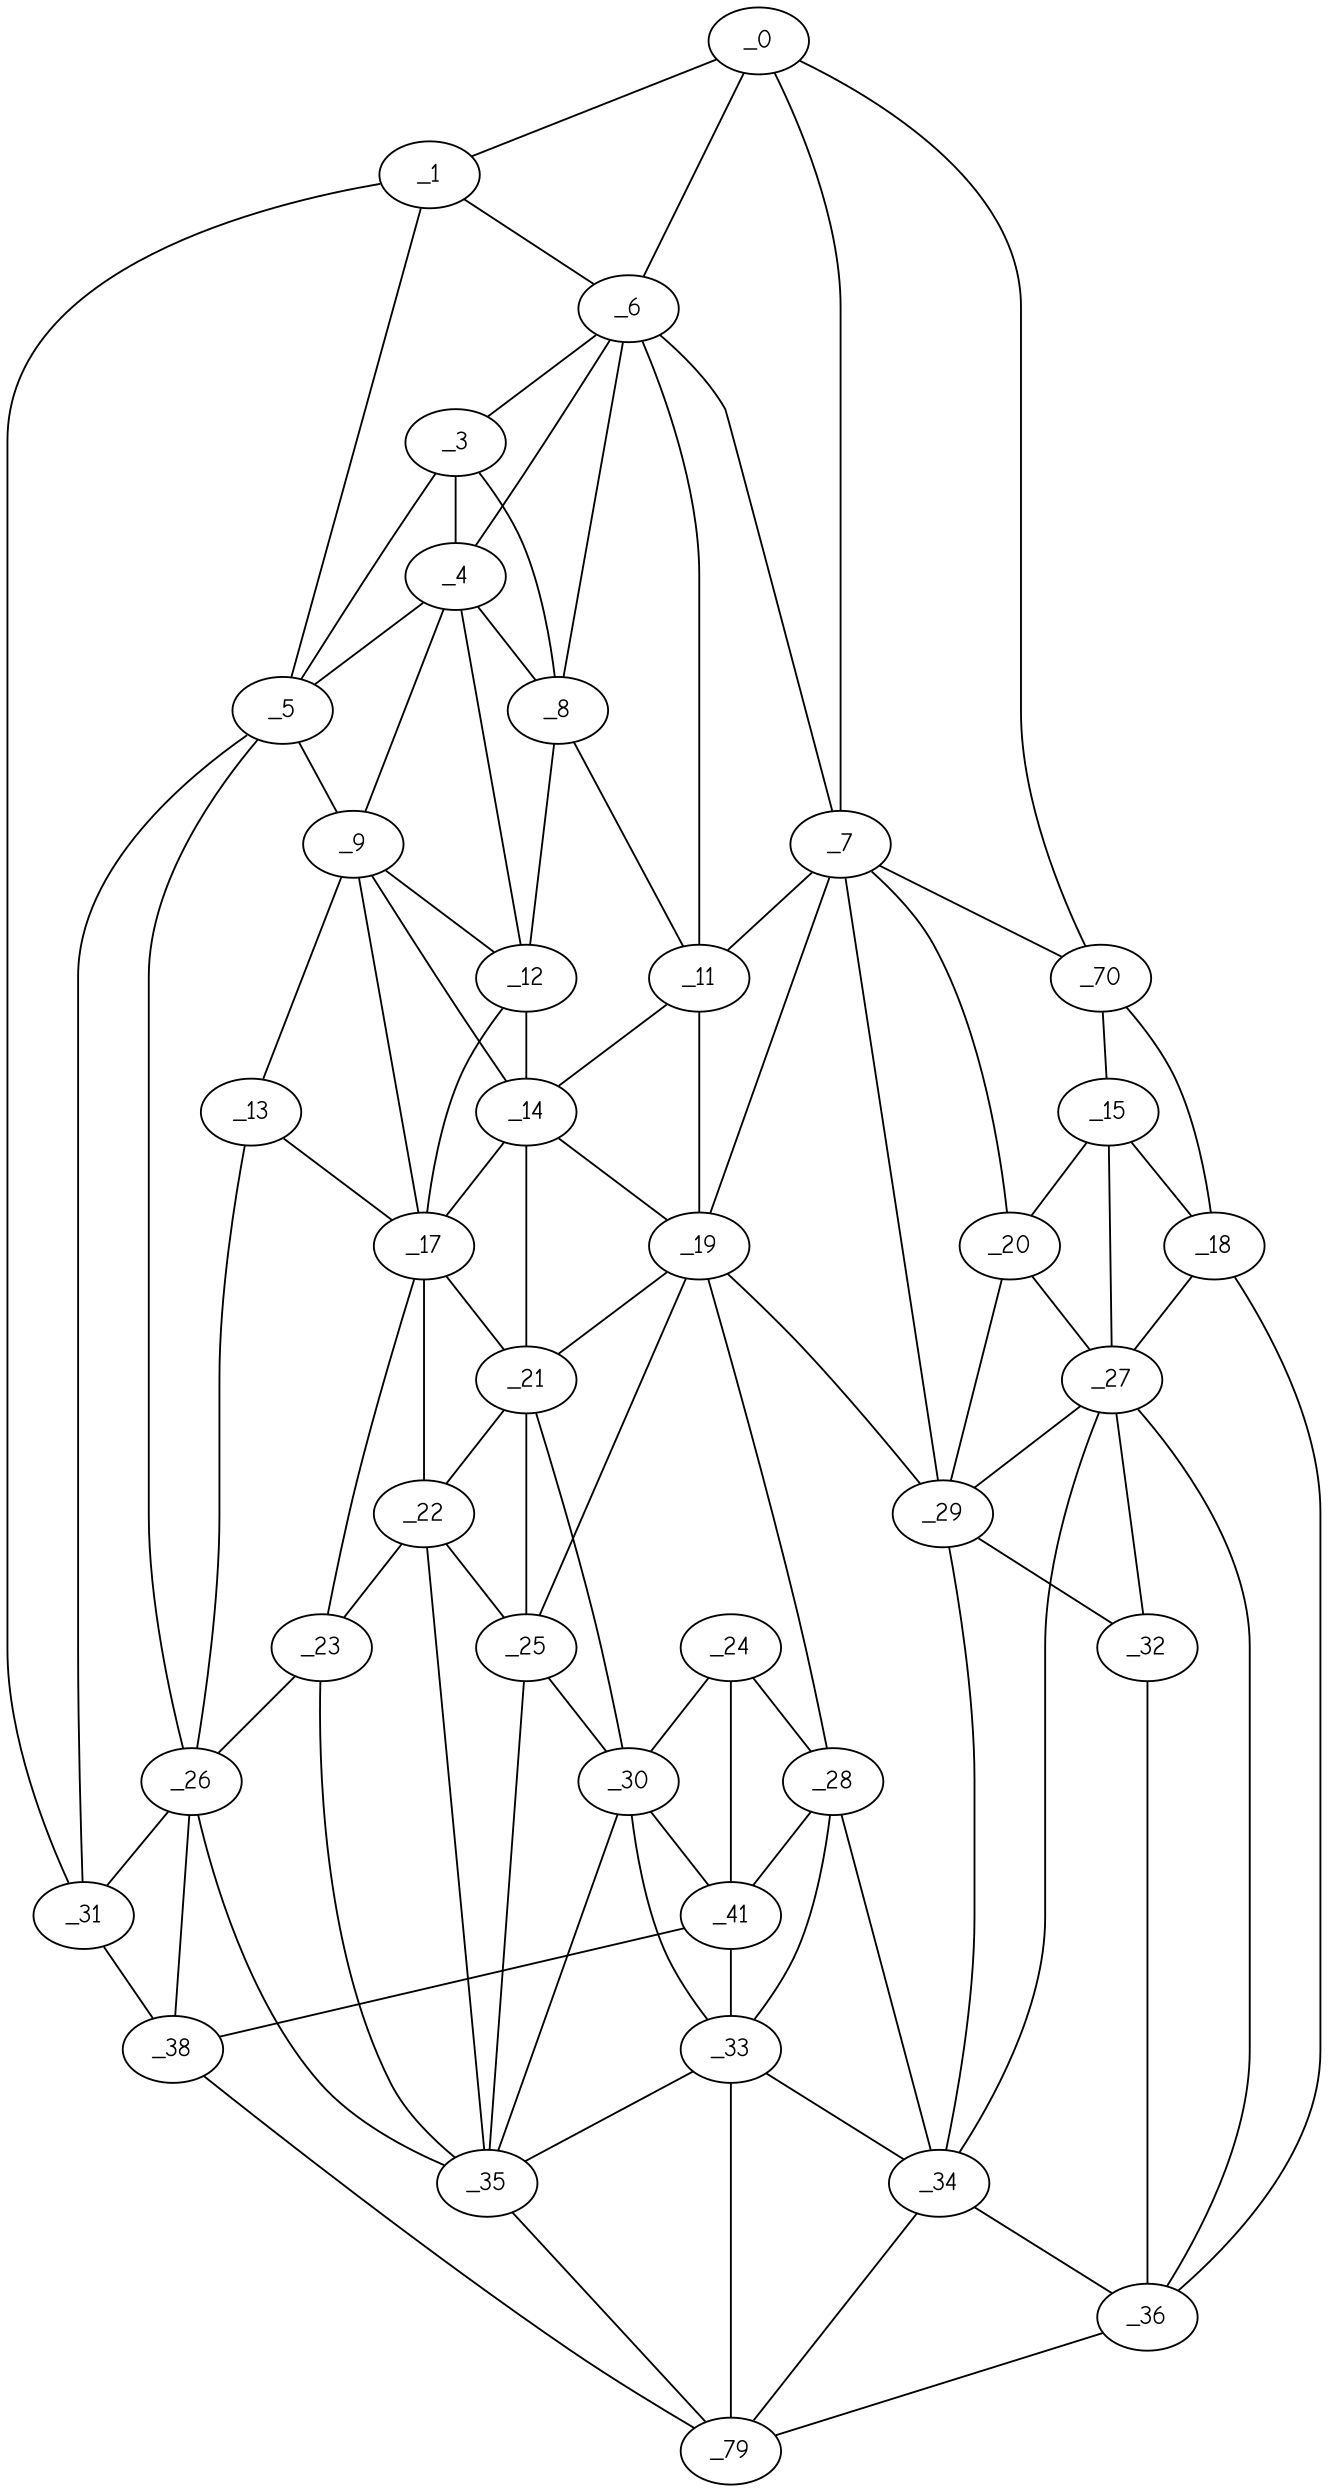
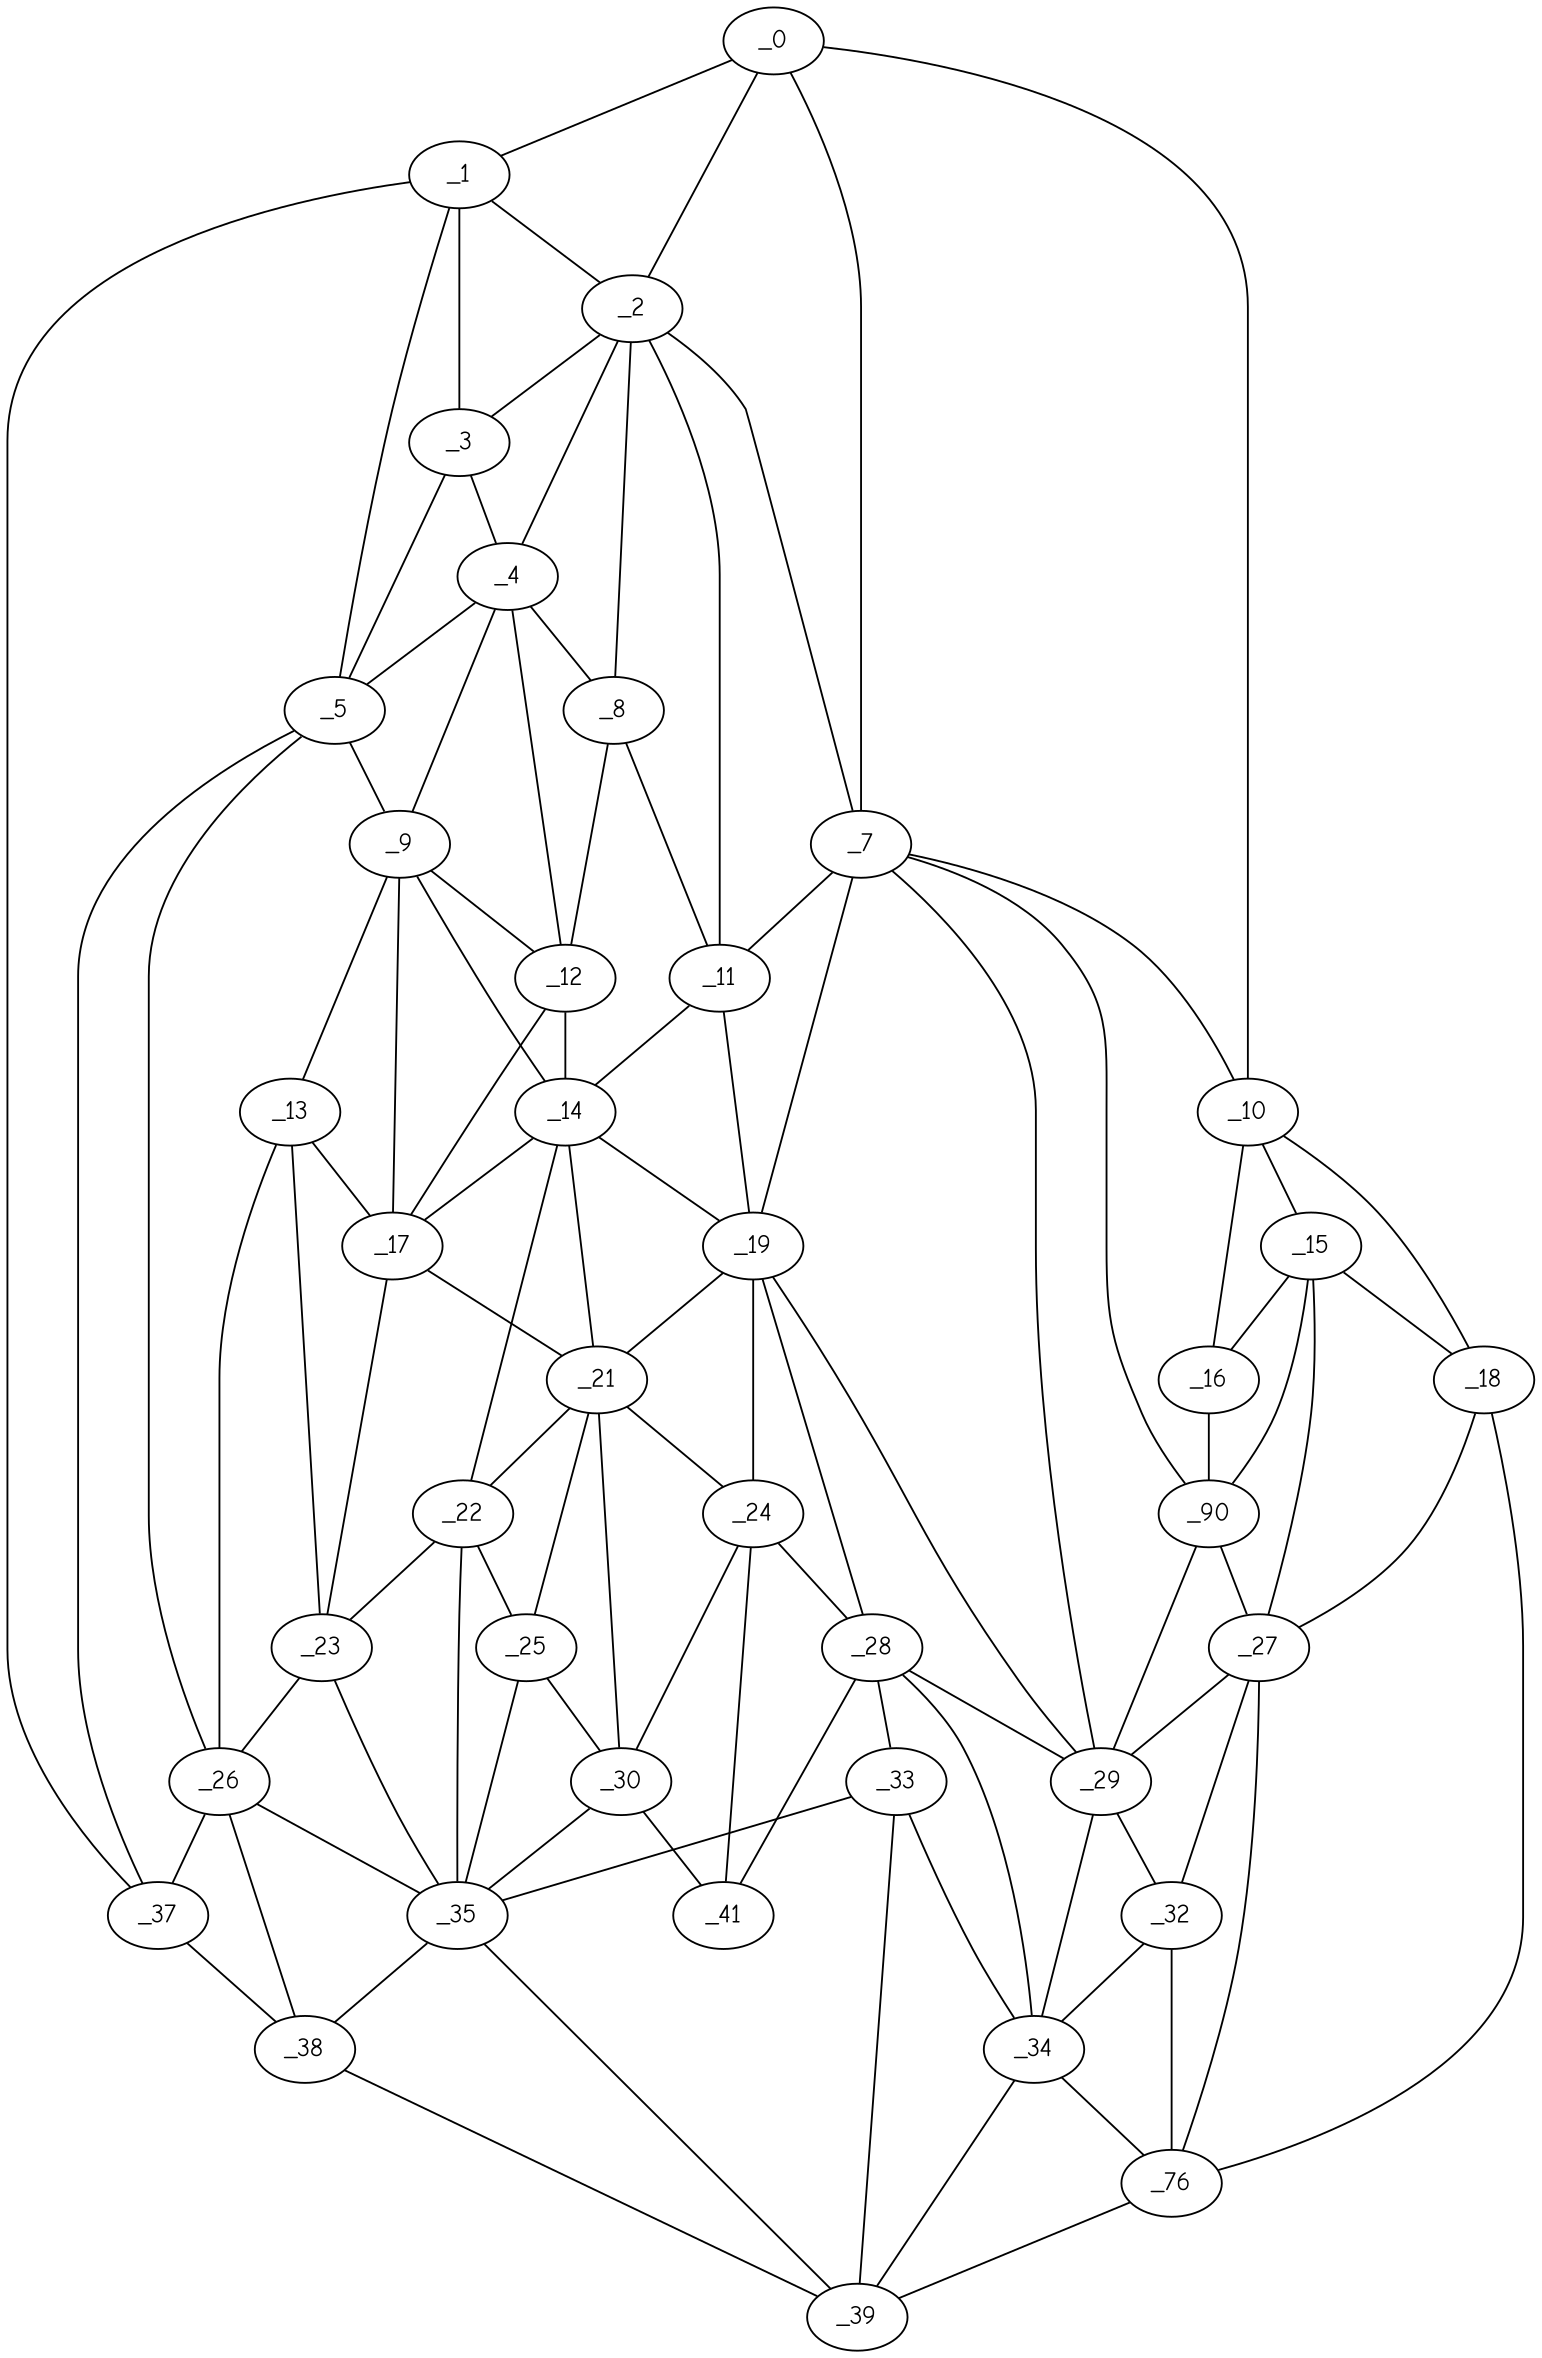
node "_6": label "_6" -> "_2"
edge "_3" -- "_8": now "_3" -- "_1"
node "_70": label "_70" -> "_10"
node "_20": label "_20" -> "_90"
edge "_13" -- "_23": added
edge "_17" -- "_22": now "_14" -- "_22"
node "_16": added
edge "_19" -- "_25": now "_19" -- "_24"
edge "_21" -- "_24": added
edge "_28" -- "_29": added
edge "_27" -- "_34": now "_32" -- "_34"
node "_31": label "_31" -> "_37"
edge "_30" -- "_33": removed
edge "_41" -- "_38": now "_35" -- "_38"
edge "_41" -- "_33": removed
node "_36": label "_36" -> "_76"
node "_79": label "_79" -> "_39"
